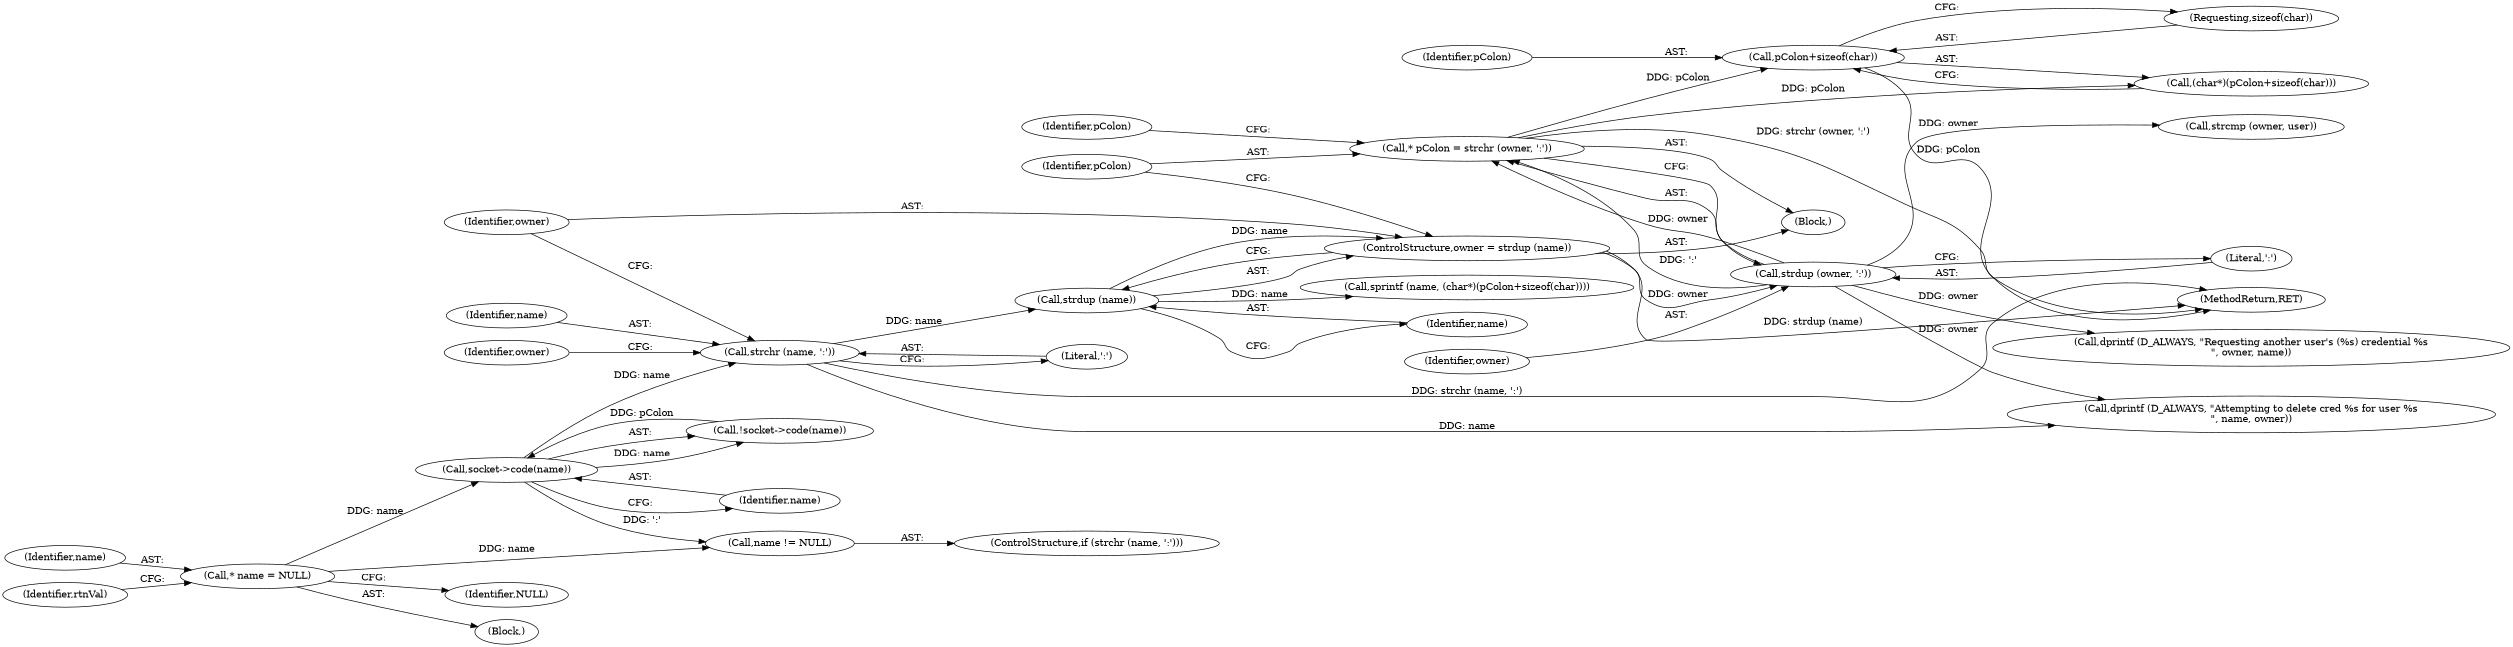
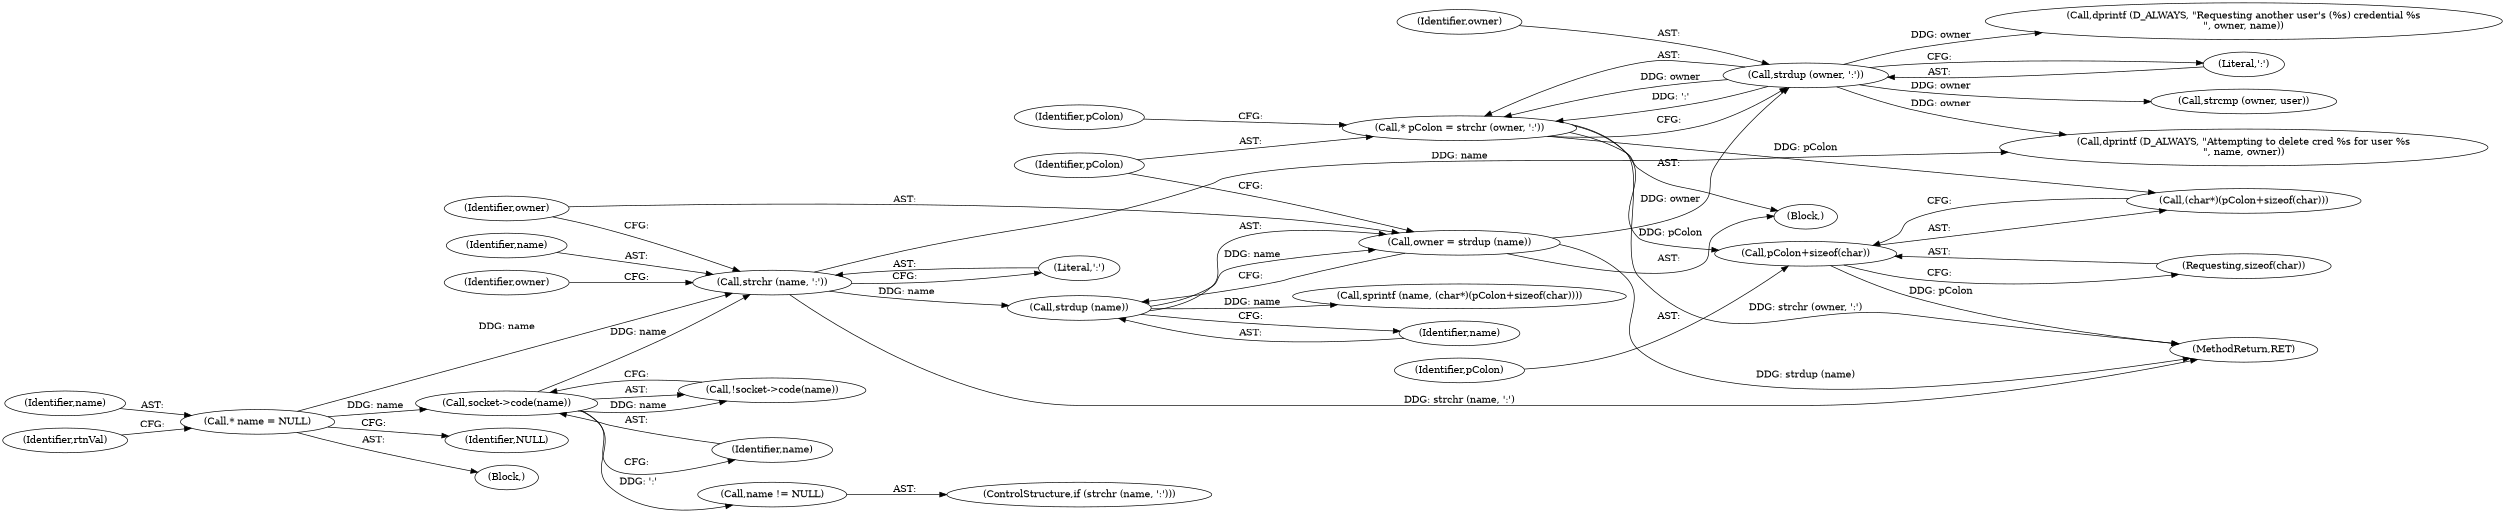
node "(ControlStructure,owner = strdup (name))": label "(ControlStructure,owner = strdup (name))" -> "(Call,owner = strdup (name))"
edge "(Call,!socket->code(name))" -> "(Call,socket->code(name))": label "DDG: pColon" -> "CFG: "
edge "(Call,* name = NULL)" -> "(Call,name != NULL)": now "(Call,* name = NULL)" -> "(Call,strchr (name, ':'))"
